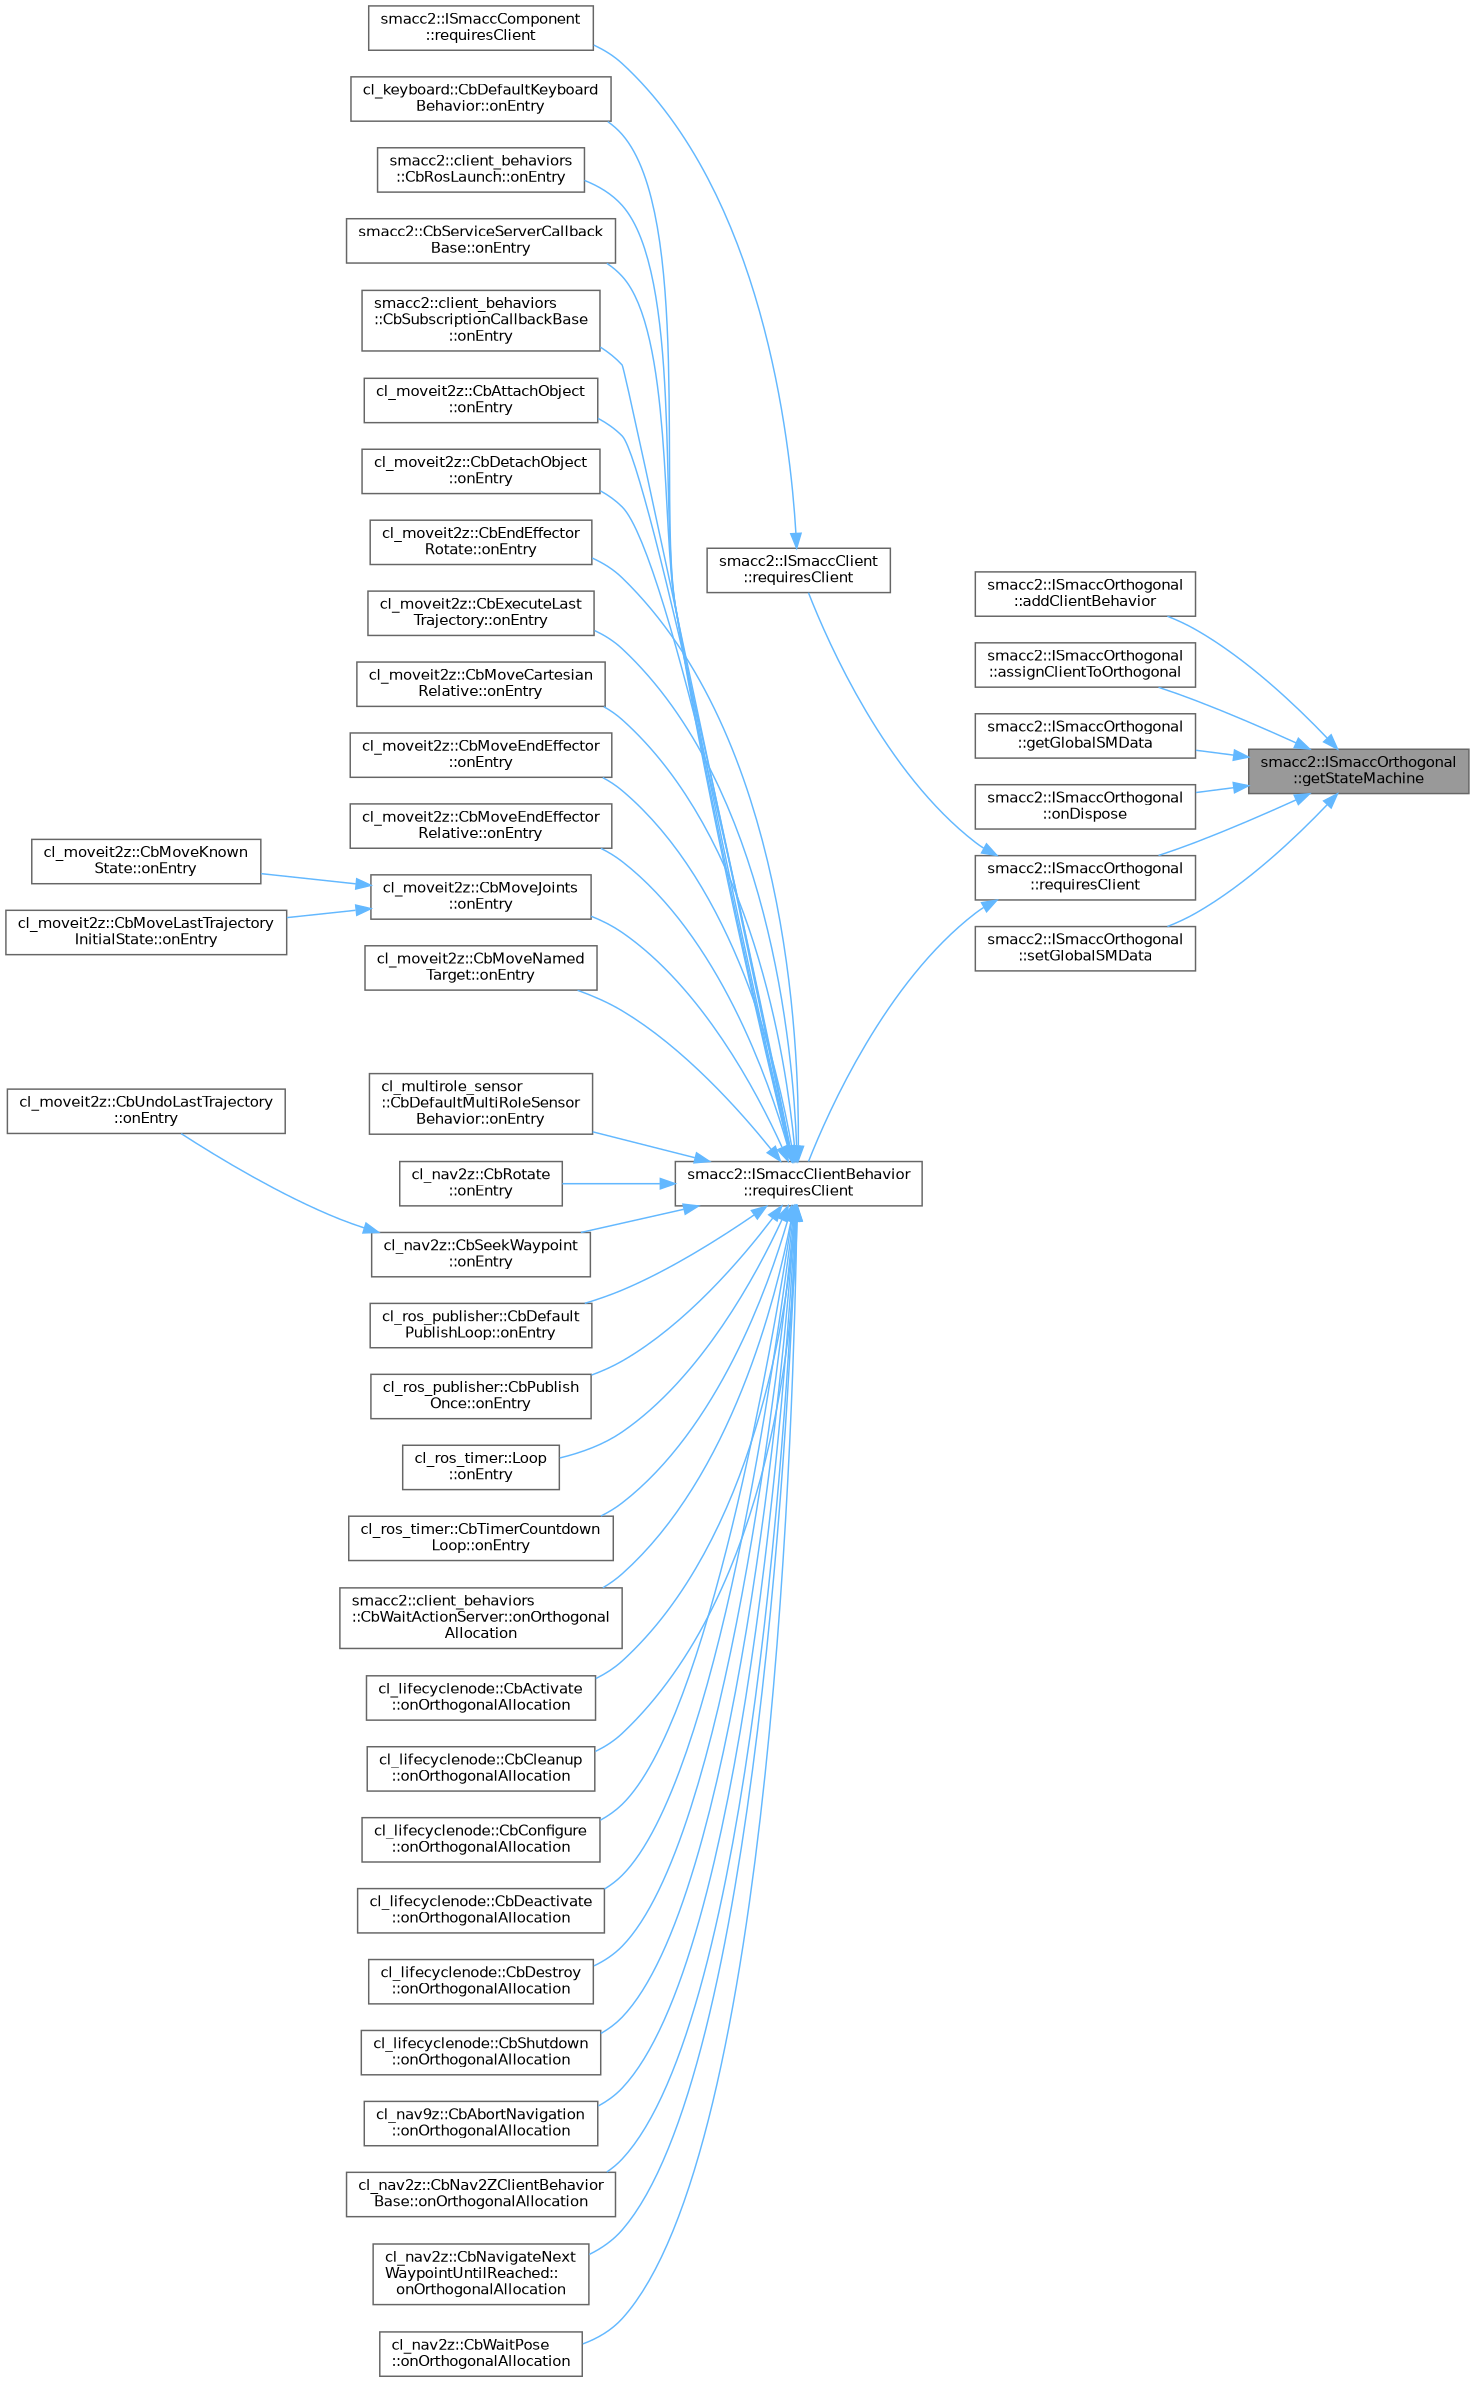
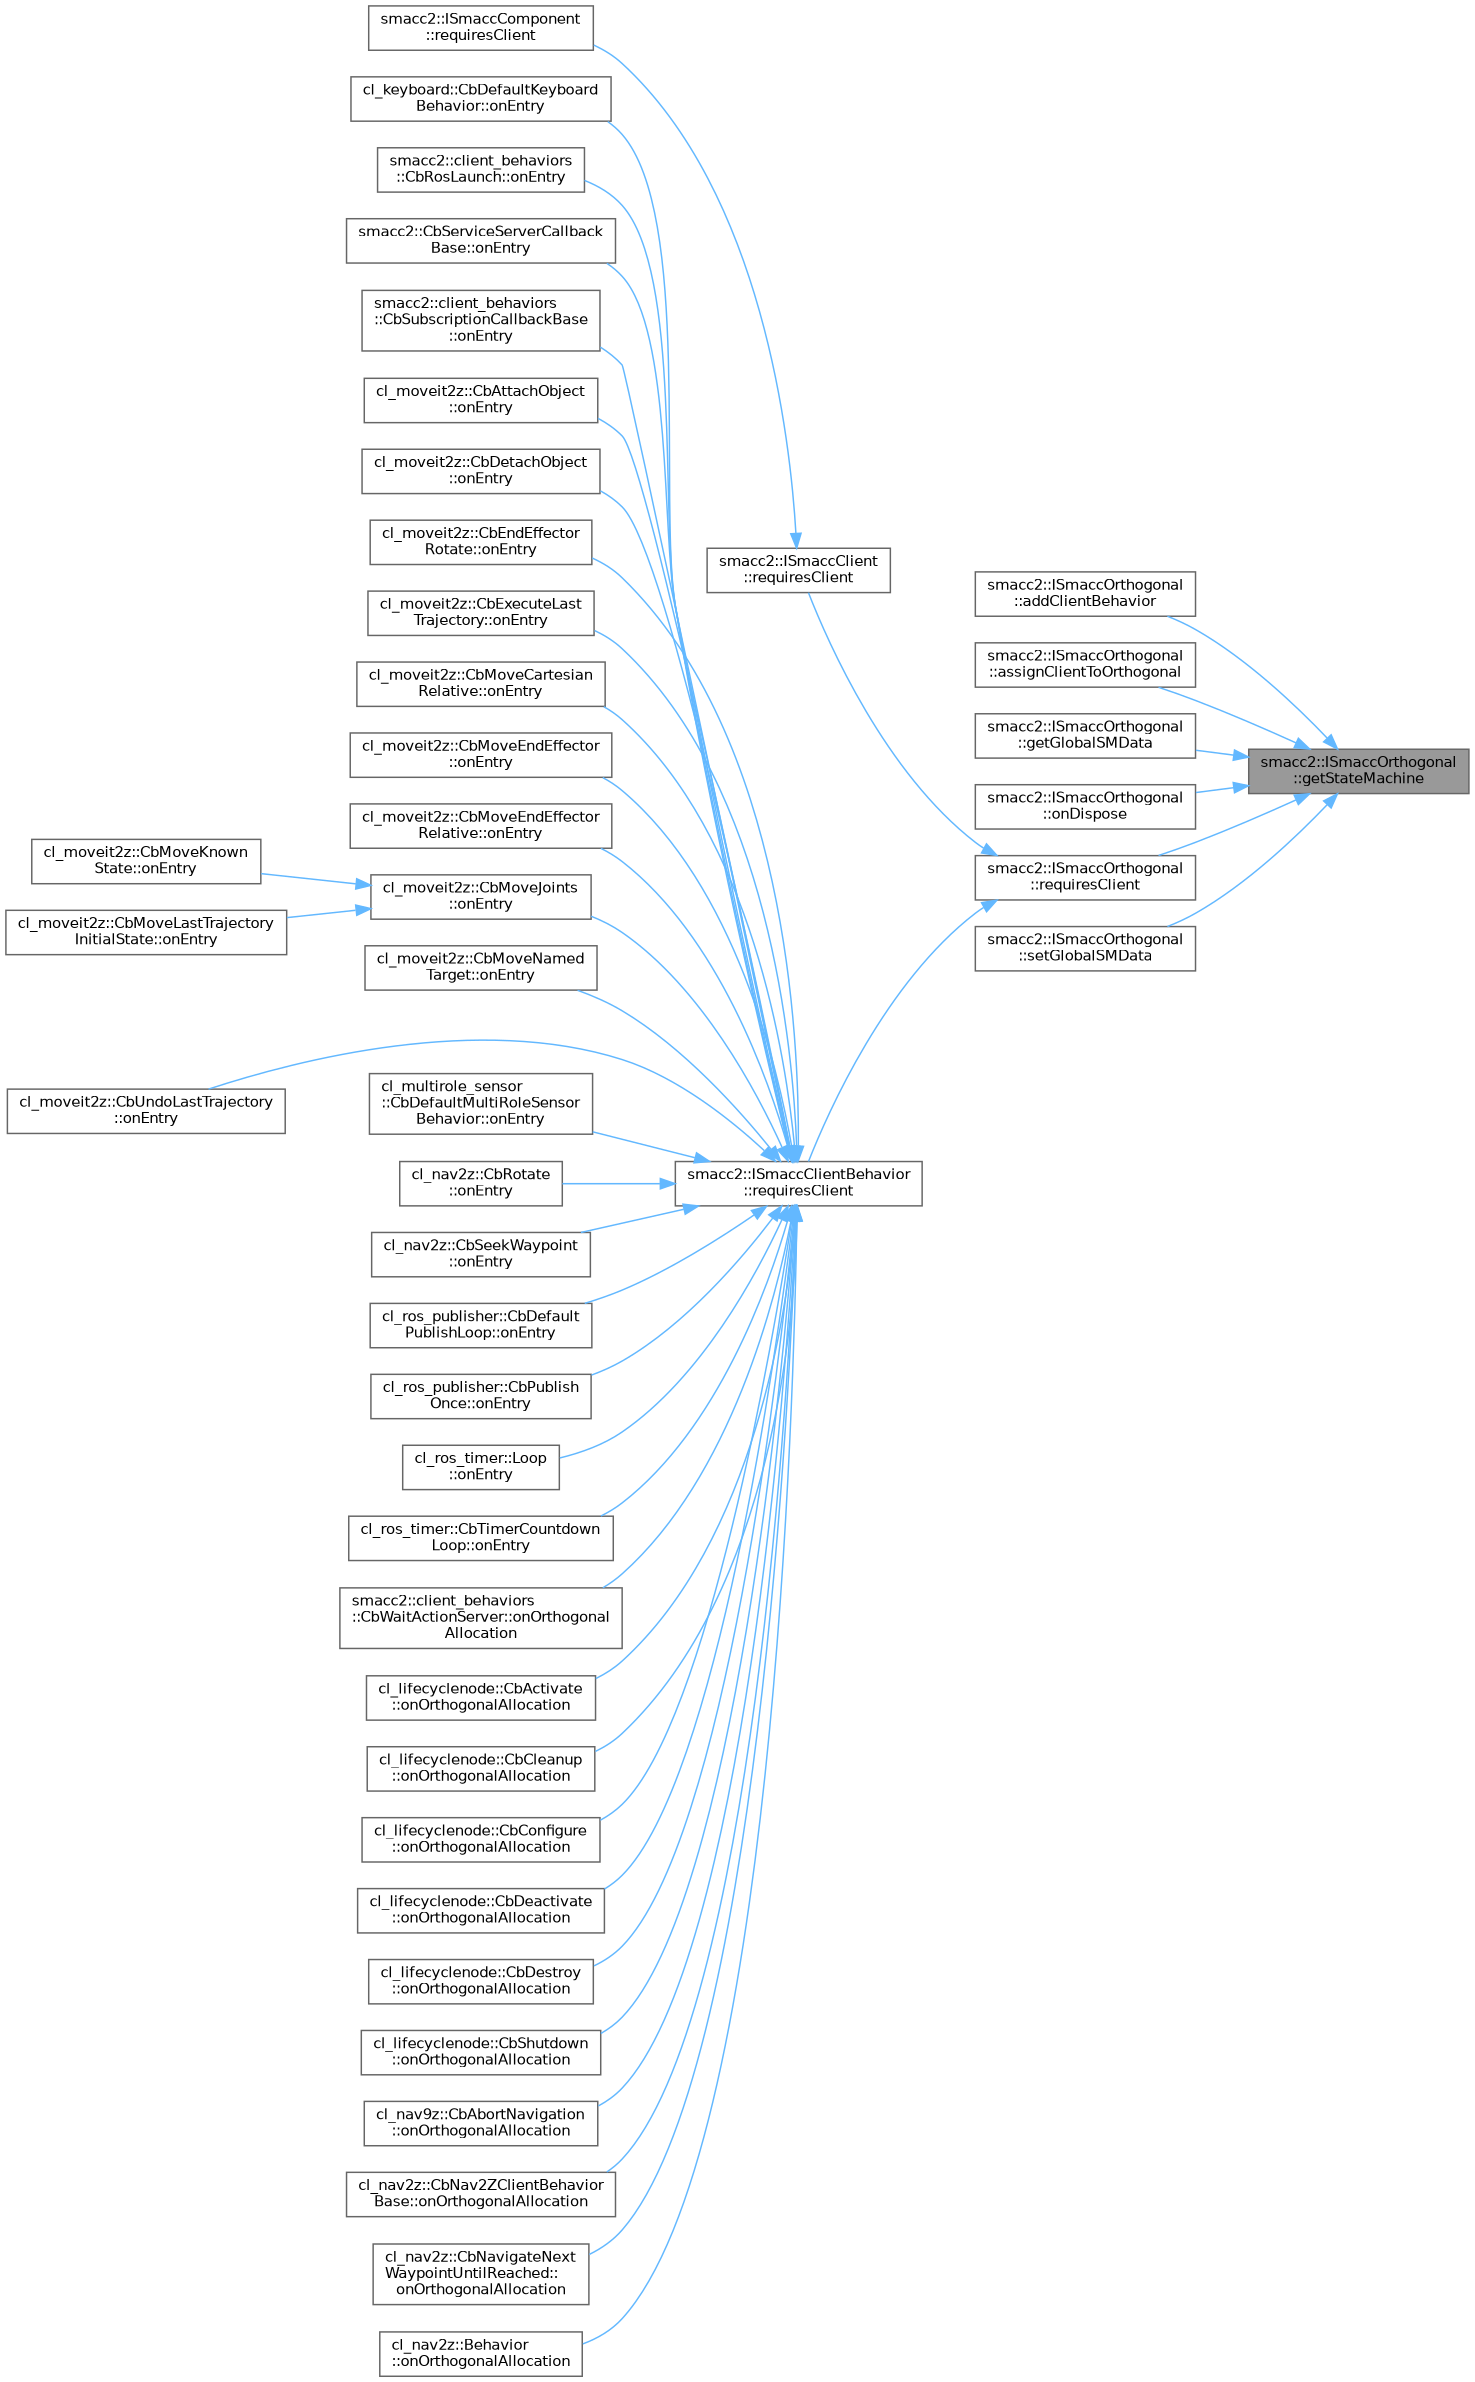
edge "cl_moveit2z::CbUndoLastTrajectory ::onEntry" -> "cl_nav2z::CbSeekWaypoint ::onEntry": now "cl_moveit2z::CbUndoLastTrajectory ::onEntry" -> "smacc2::ISmaccClientBehavior ::requiresClient"
node "cl_nav2z::CbWaitPose ::onOrthogonalAllocation": label "cl_nav2z::CbWaitPose ::onOrthogonalAllocation" -> "cl_nav2z::Behavior ::onOrthogonalAllocation"
